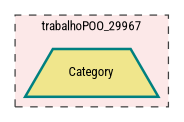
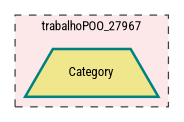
cluster "trabalhoPOO_29967": label "trabalhoPOO_29967" -> "trabalhoPOO_27967"
